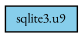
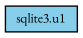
node "sqlite3.u9": label "sqlite3.u9" -> "sqlite3.u1"
